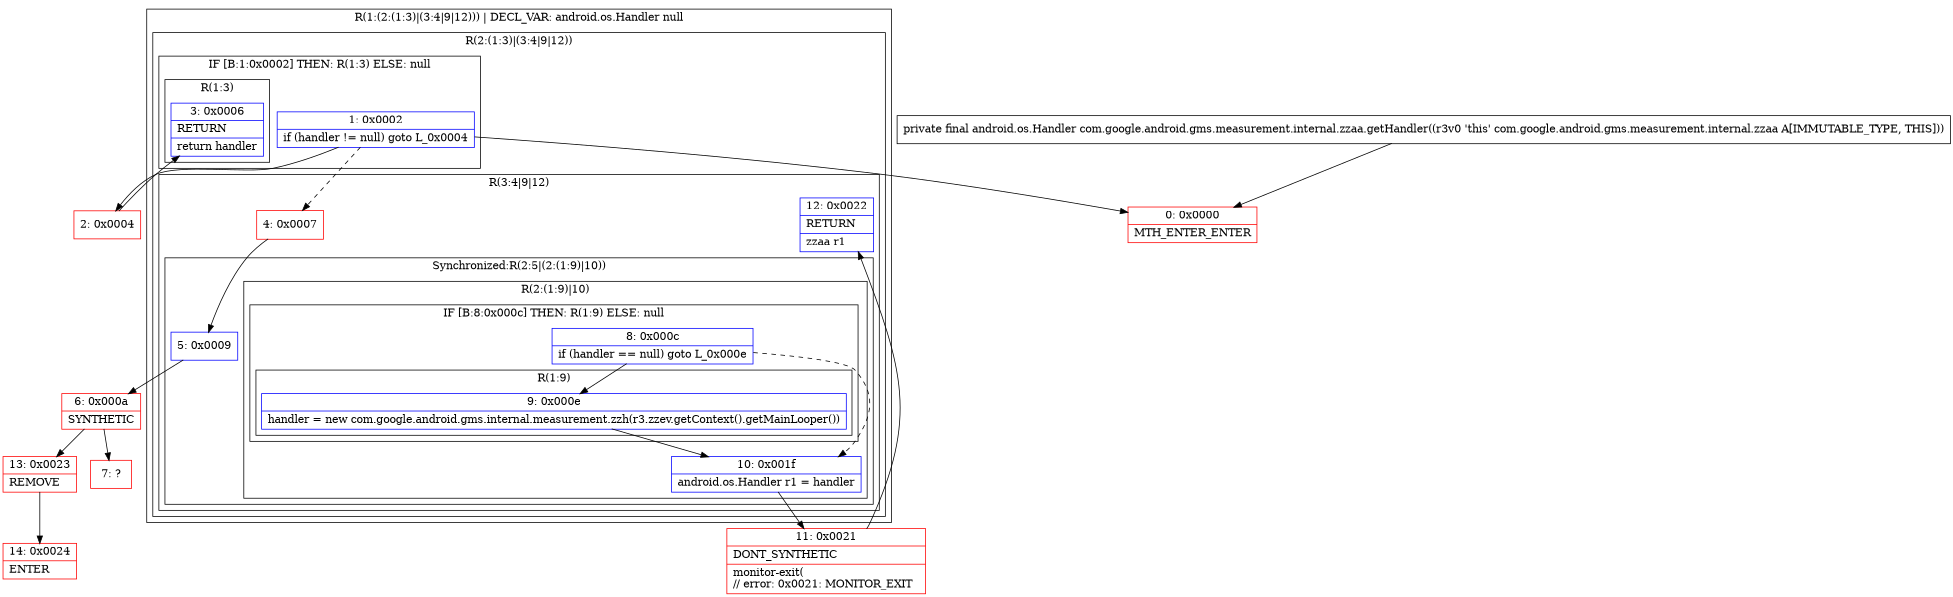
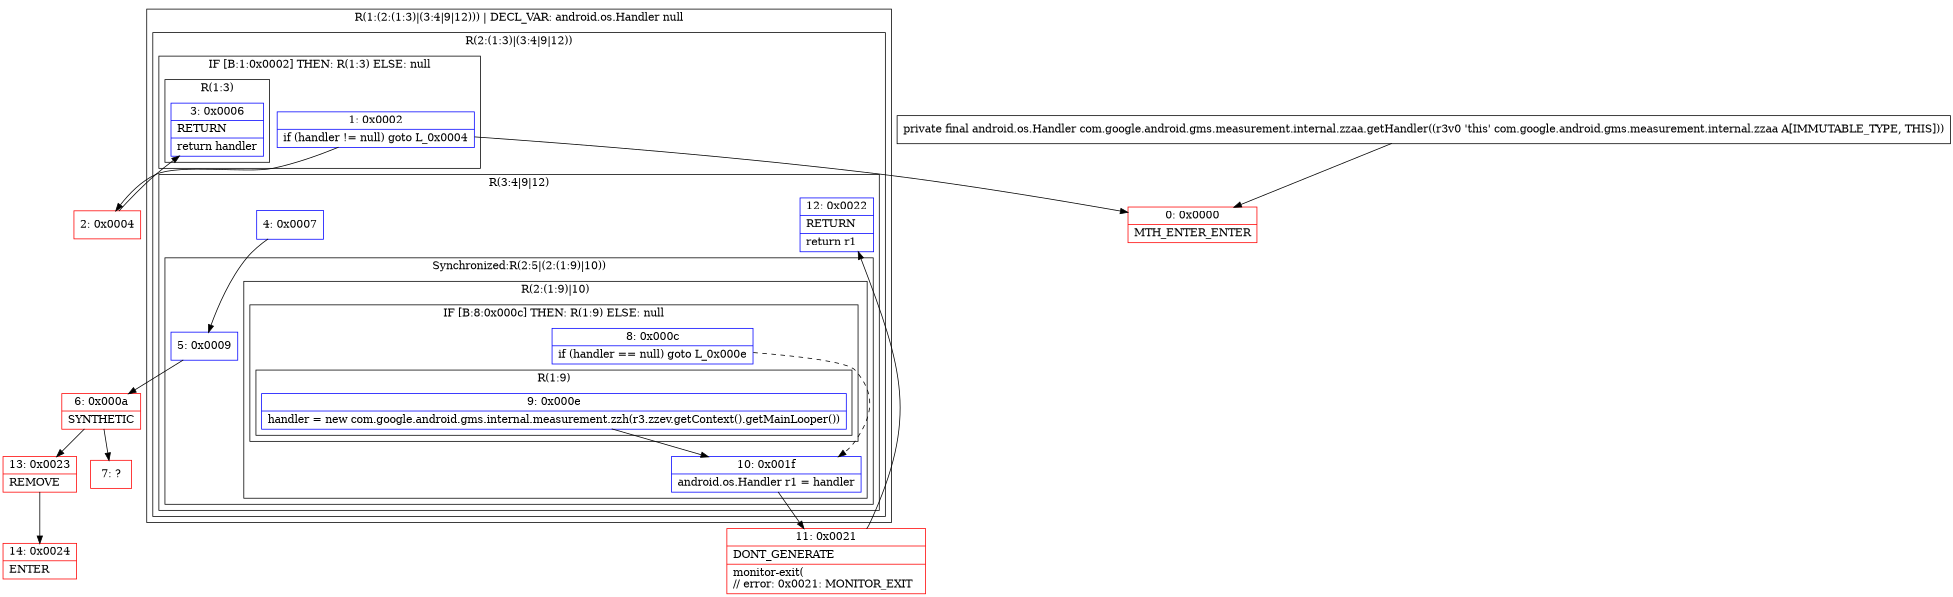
edge "1: 0x0002" -> "4: 0x0007": removed
node "4: 0x0007": color red -> blue
node "12: 0x0022": text "zzaa r1" -> "return r1"
edge "8: 0x000c" -> "9: 0x000e": removed
node "11: 0x0021": text "DONT_SYNTHETIC" -> "DONT_GENERATE"
